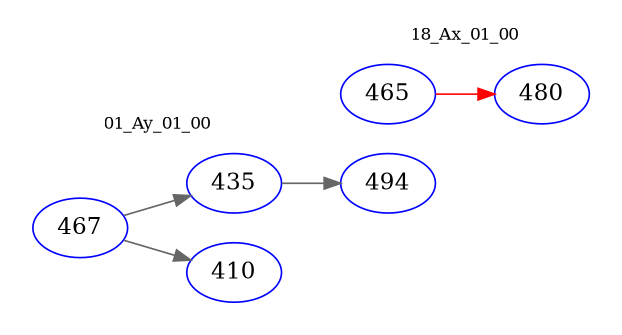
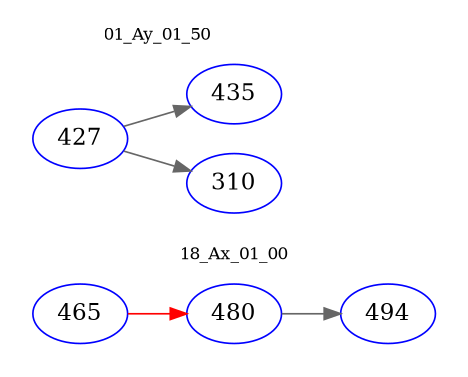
cluster "01_Ay_01_00": label "01_Ay_01_00" -> "01_Ay_01_50"
edge "435" -> "494": now "480" -> "494"
node "467": label "467" -> "427"
node "410": label "410" -> "310"
